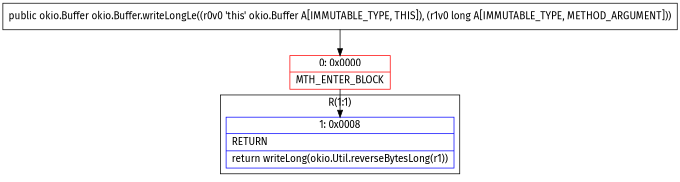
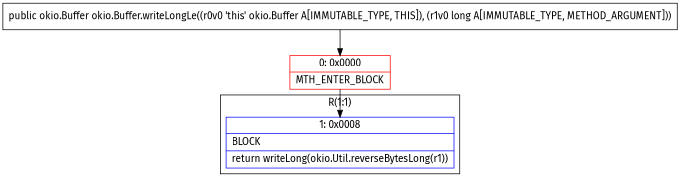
node "1: 0x0008": text "RETURN" -> "BLOCK"
